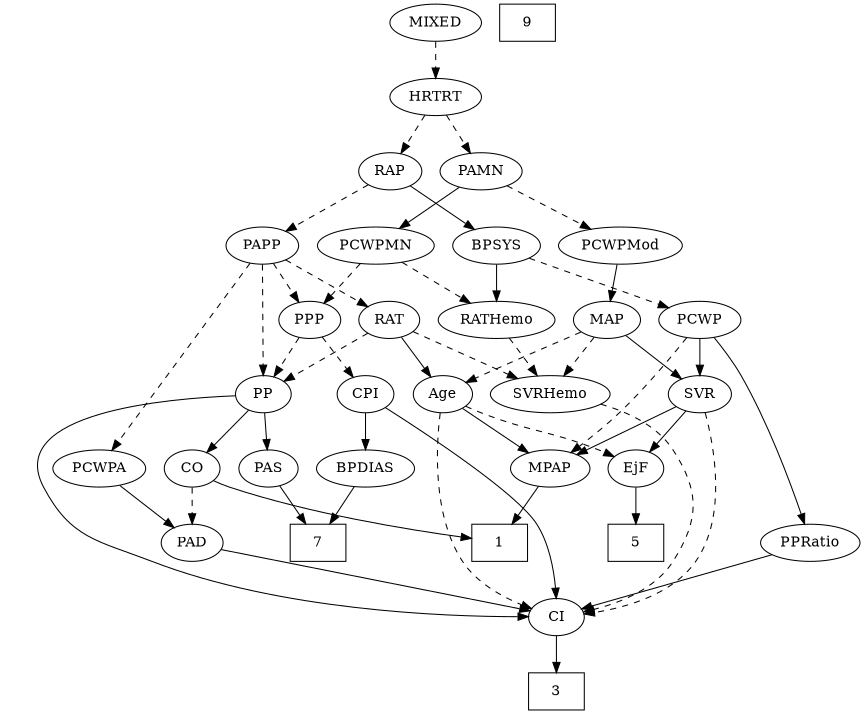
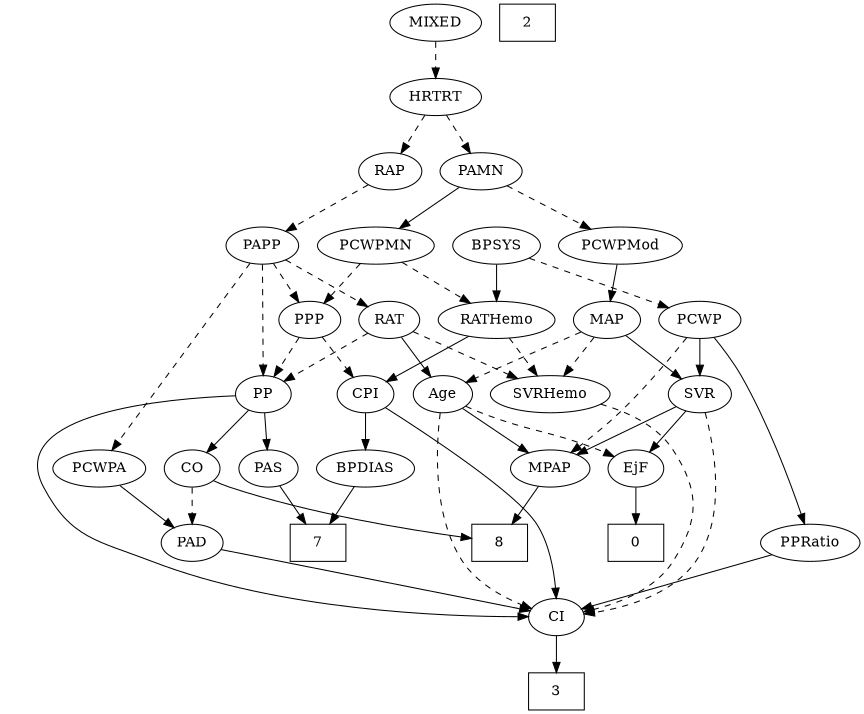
node "9": label "9" -> "2"
edge "RAP" -> "BPSYS": removed
edge "RATHemo" -> "CPI": added
node "1": label "1" -> "8"
node "5": label "5" -> "0"
